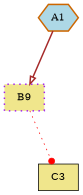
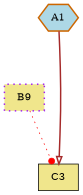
edge "A1" -> "B9": now "A1" -> "C3"
